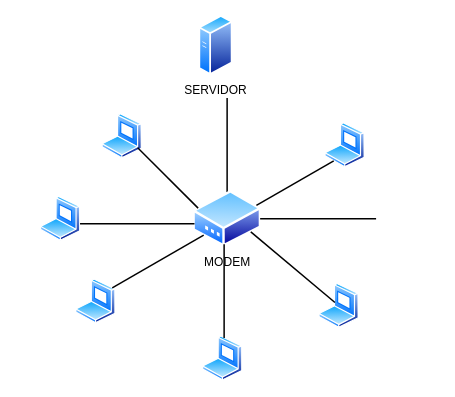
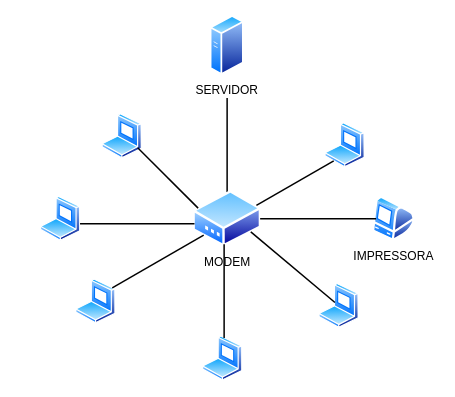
node "SERVIDOR": moved (216, 45) -> (227, 45)
node "IMPRESSORA": added
